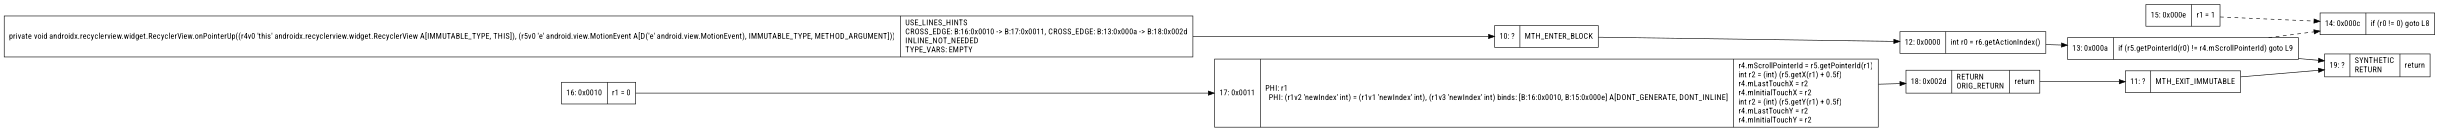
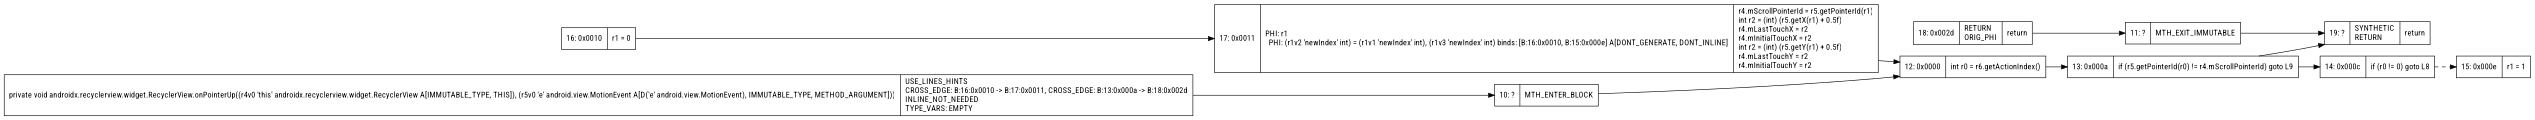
edge "15: 0x000e" -> "14: 0x000c": reversed
edge "13: 0x000a" -> "14: 0x000c": style dashed -> solid
edge "17: 0x0011" -> "18: 0x002d": now "17: 0x0011" -> "12: 0x0000"
node "18: 0x002d": text "ORIG_RETURN" -> "ORIG_PHI"
